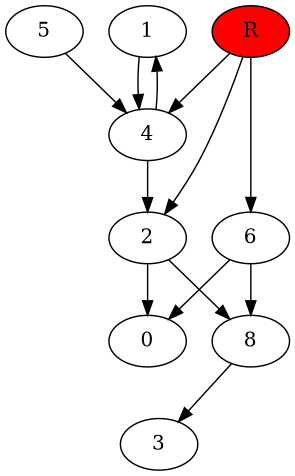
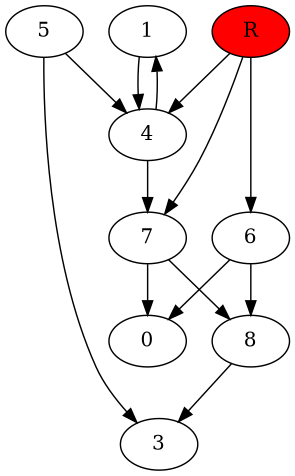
node "2": label "2" -> "7"
edge "5" -> "3": added
